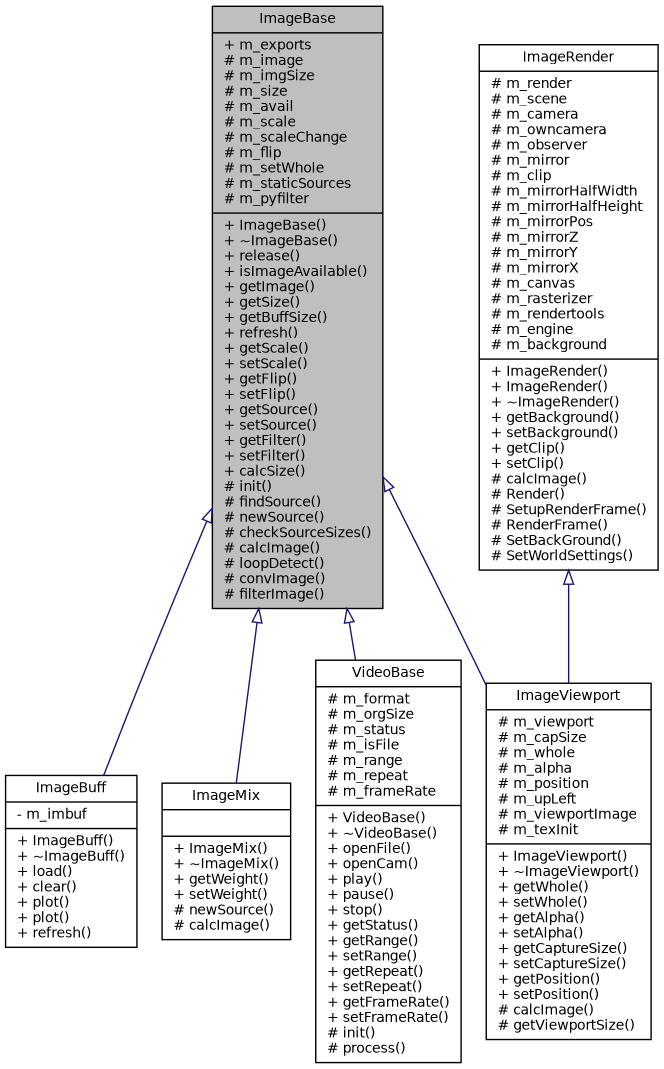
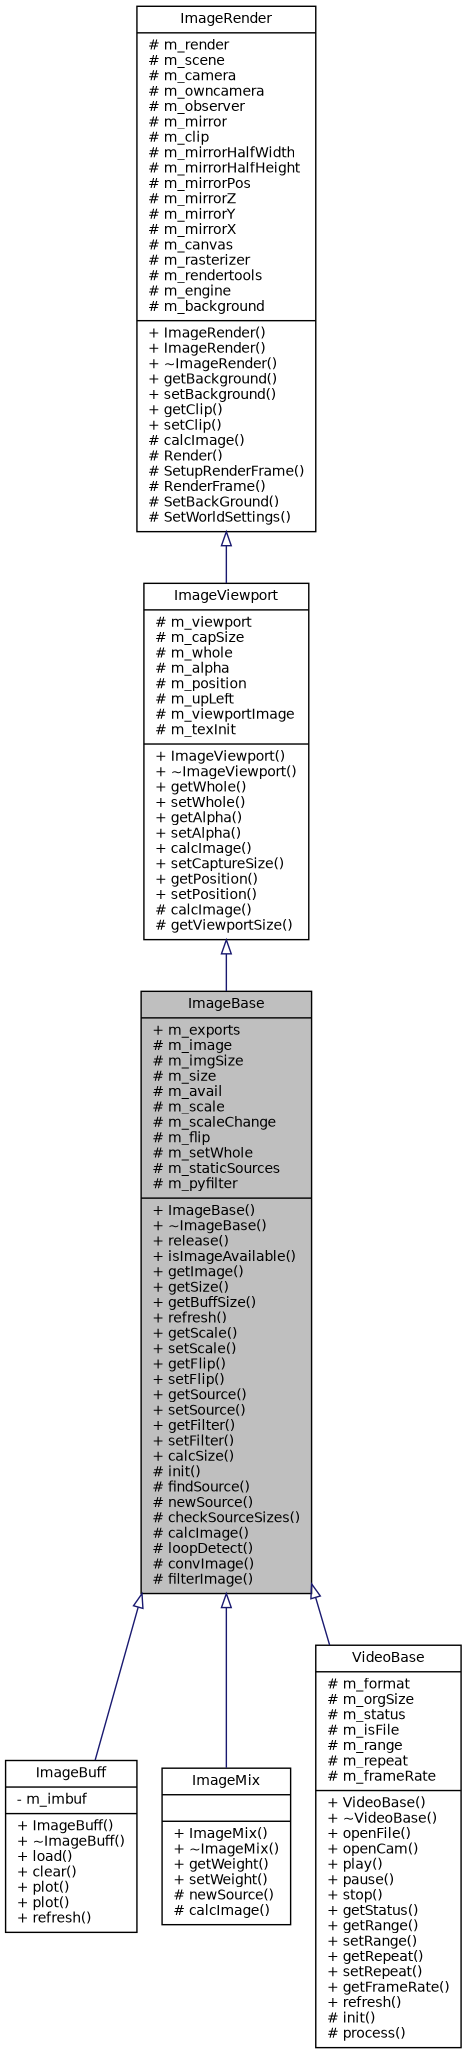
edge "ImageViewport" -> "ImageBase": reversed
node "ImageViewport": text "+ getCaptureSize()" -> "+ calcImage()"
node "VideoBase": text "+ setFrameRate()" -> "+ refresh()"
